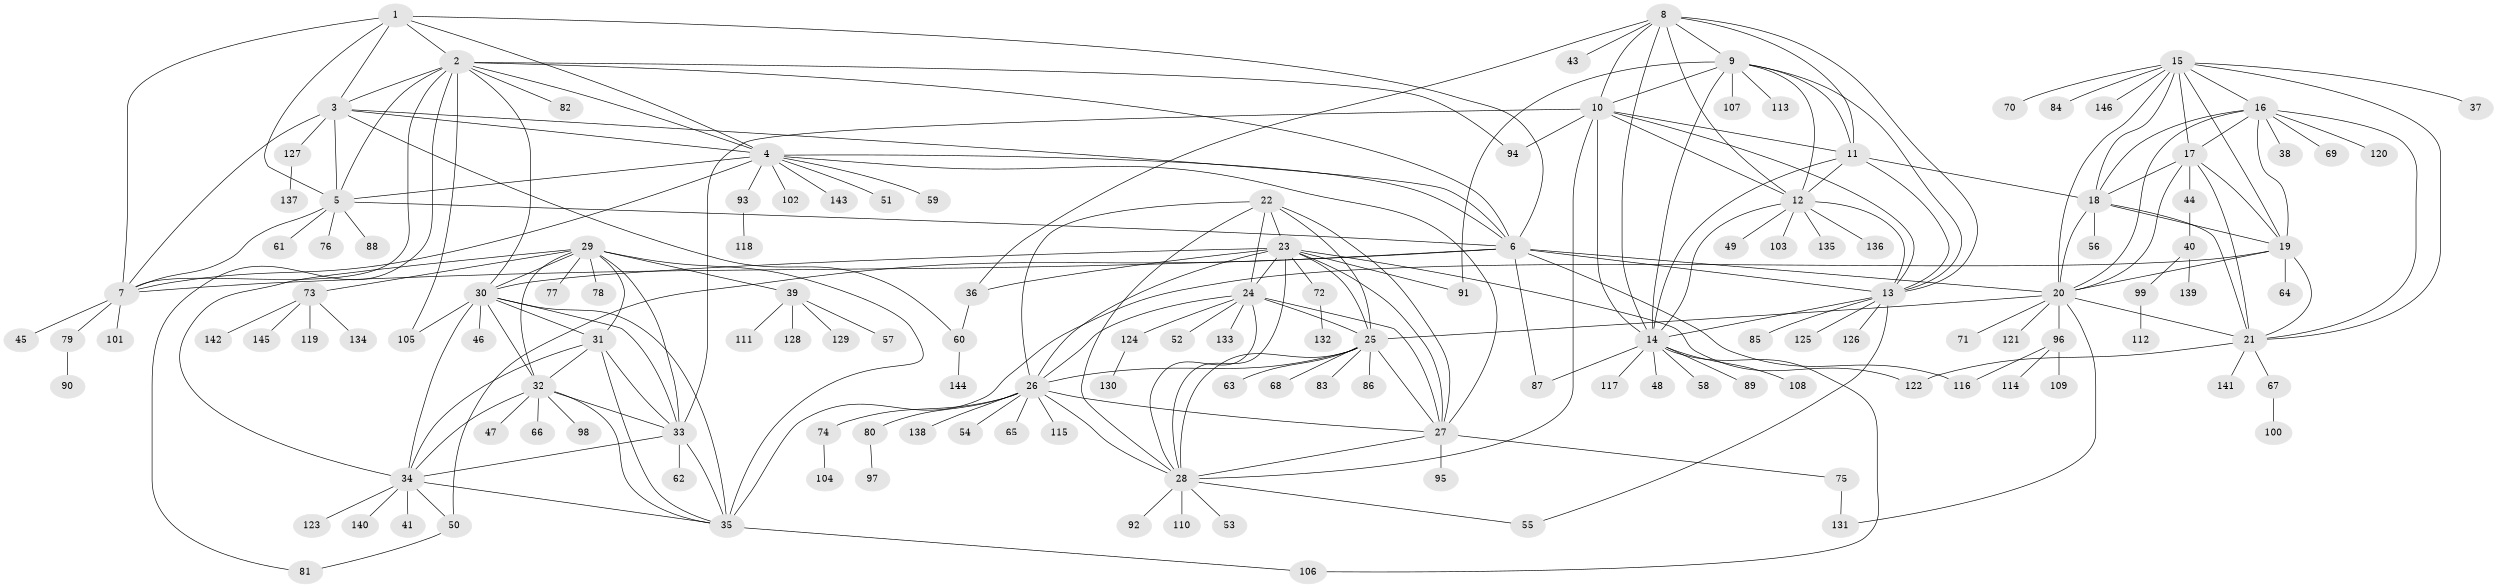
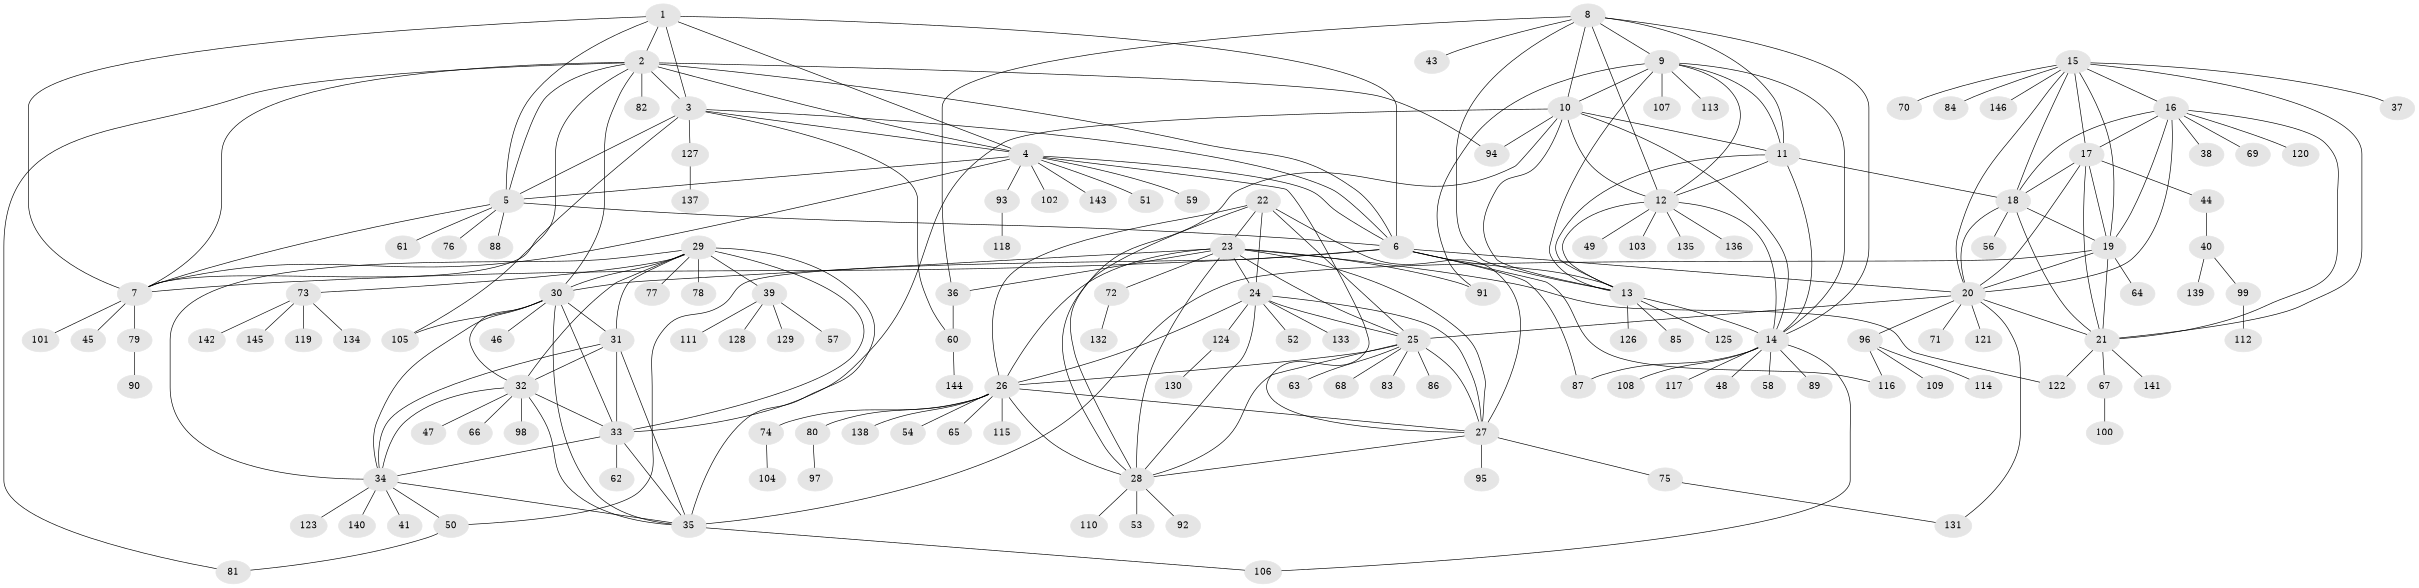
node "55": removed
